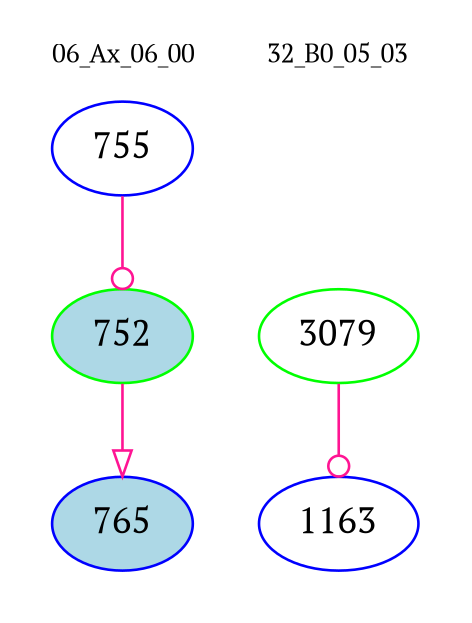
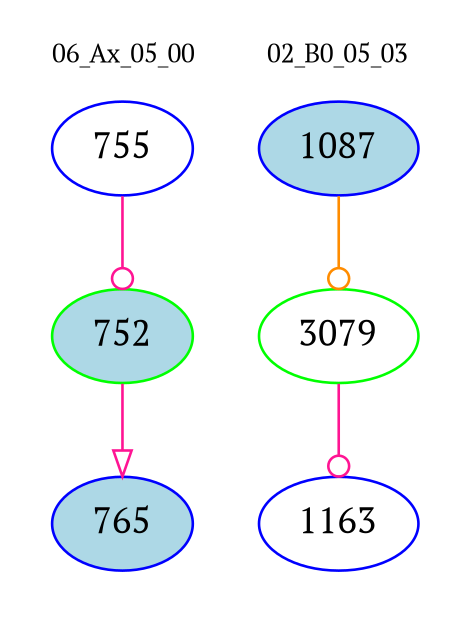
cluster "06_Ax_06_00": label "06_Ax_06_00" -> "06_Ax_05_00"
cluster "32_B0_05_03": label "32_B0_05_03" -> "02_B0_05_03"
node "1087": added
